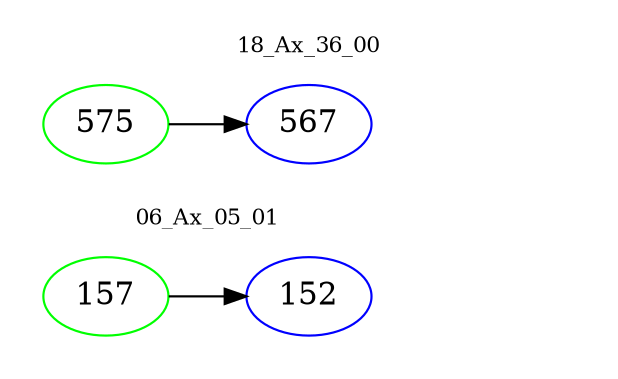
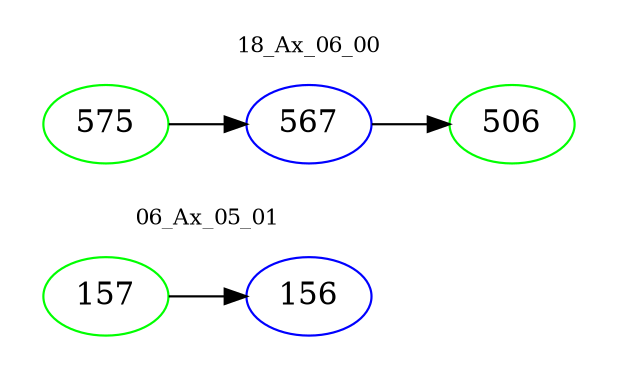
cluster "18_Ax_36_00": label "18_Ax_36_00" -> "18_Ax_06_00"
node "506": added
node "152": label "152" -> "156"
